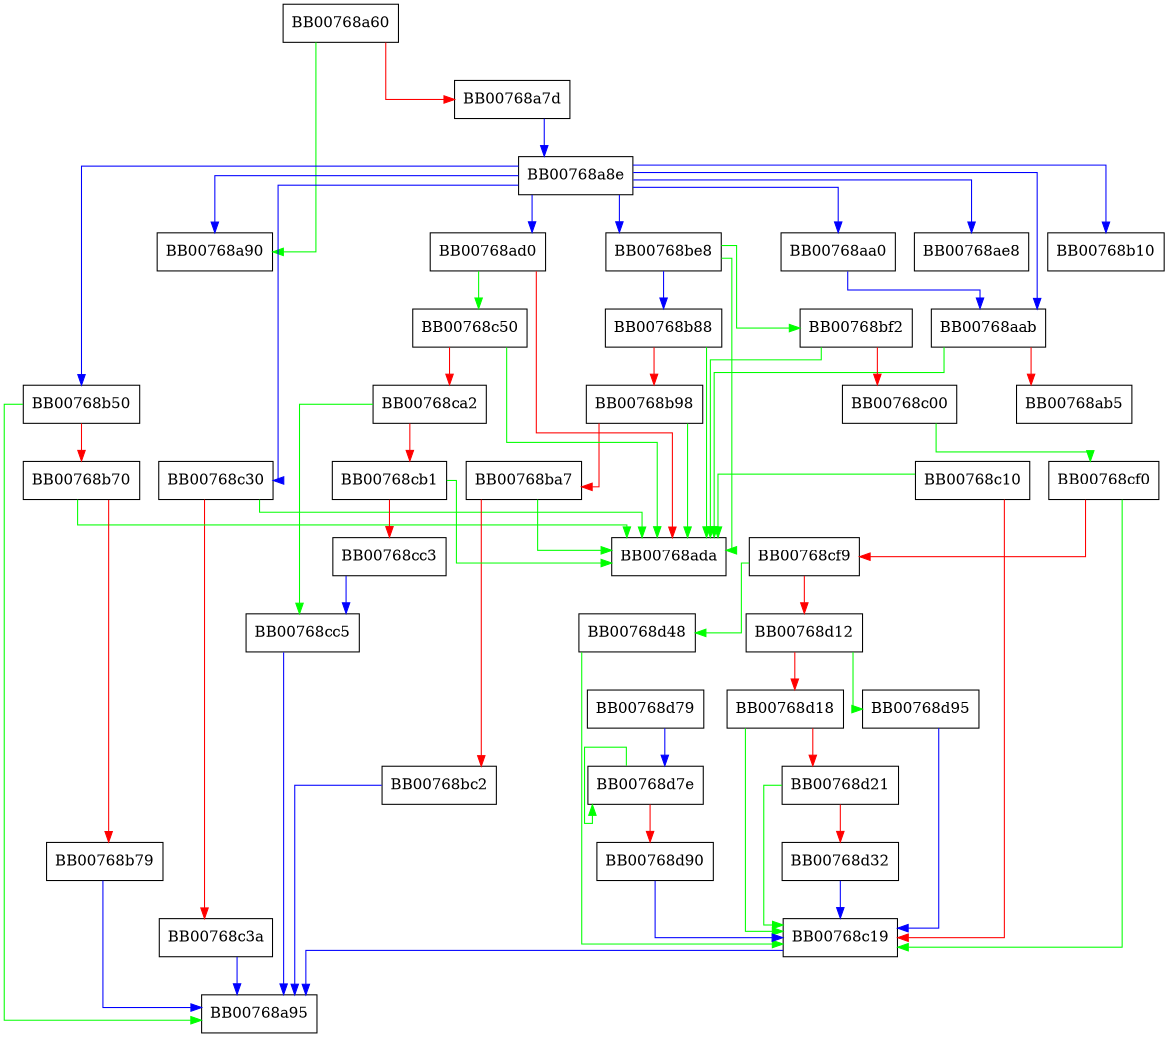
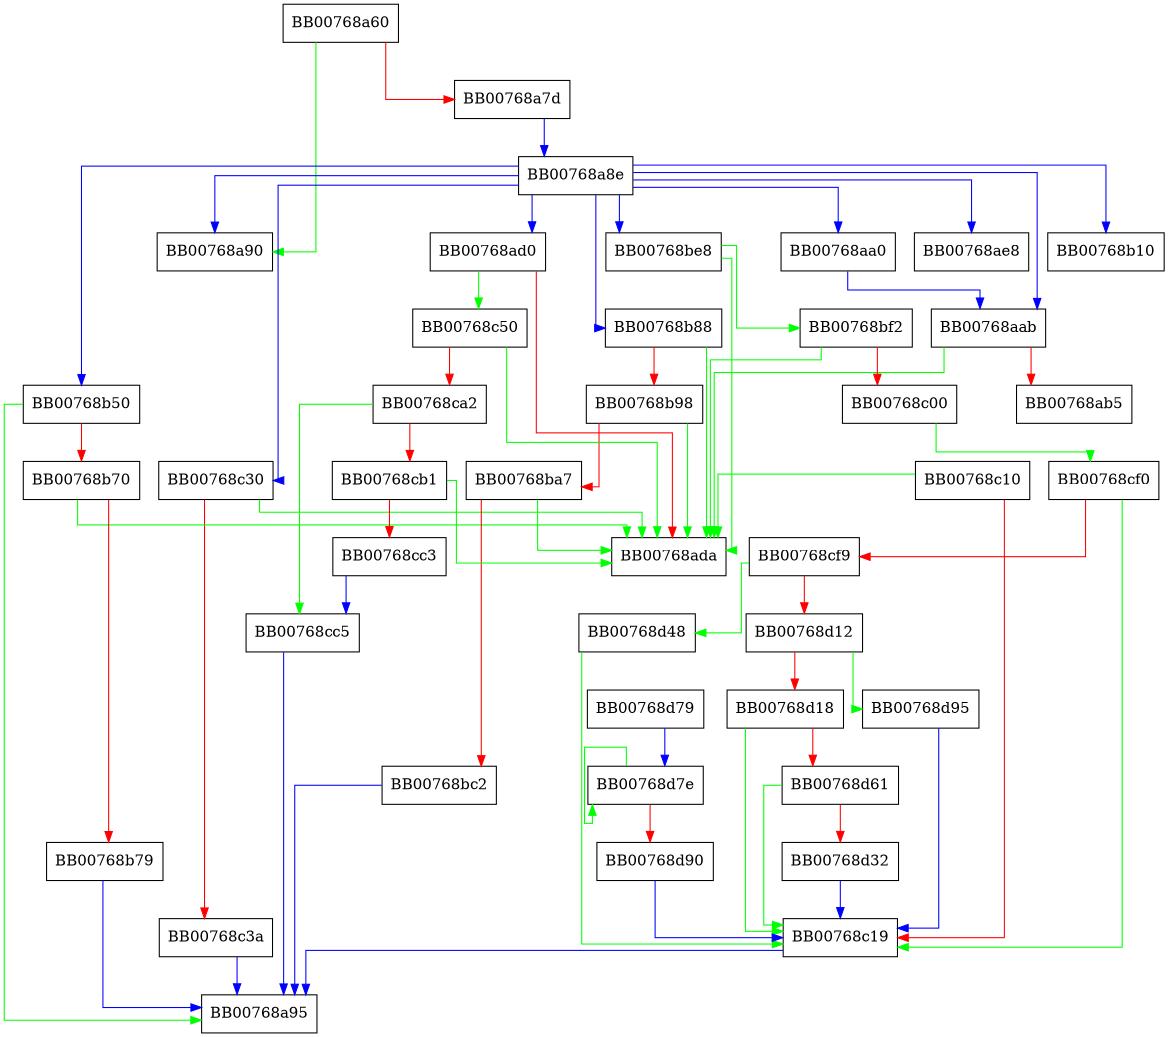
edge "BB00768be8" -> "BB00768b88": now "BB00768a8e" -> "BB00768b88"
node "BB00768d21": label "BB00768d21" -> "BB00768d61"
